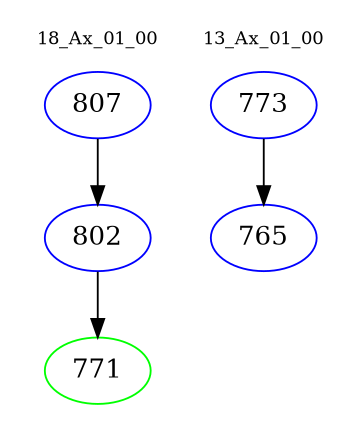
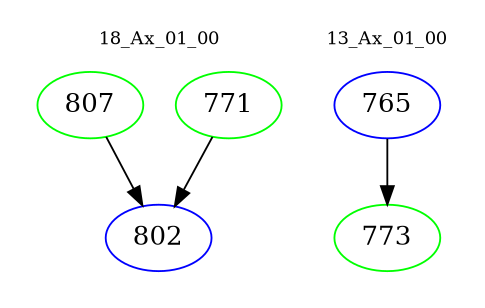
node "807": color blue -> green
node "773": color blue -> green
edge "773" -> "765": reversed
edge "802" -> "771": reversed
